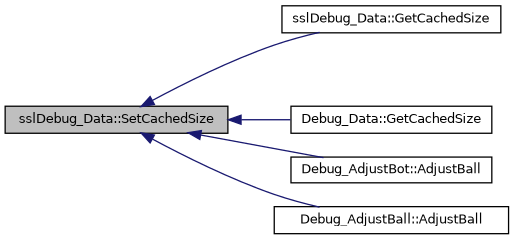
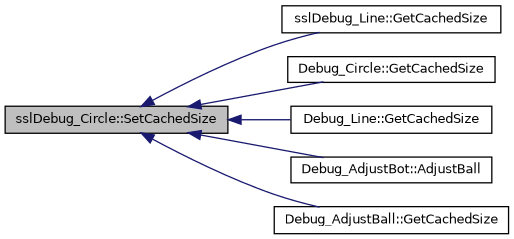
node "sslDebug_Data::GetCachedSize": label "sslDebug_Data::GetCachedSize" -> "sslDebug_Line::GetCachedSize"
node "Debug_Circle::GetCachedSize": added
node "sslDebug_Data::SetCachedSize": label "sslDebug_Data::SetCachedSize" -> "sslDebug_Circle::SetCachedSize"
node "Debug_Data::GetCachedSize": label "Debug_Data::GetCachedSize" -> "Debug_Line::GetCachedSize"
node "Debug_AdjustBall::AdjustBall": label "Debug_AdjustBall::AdjustBall" -> "Debug_AdjustBall::GetCachedSize"
